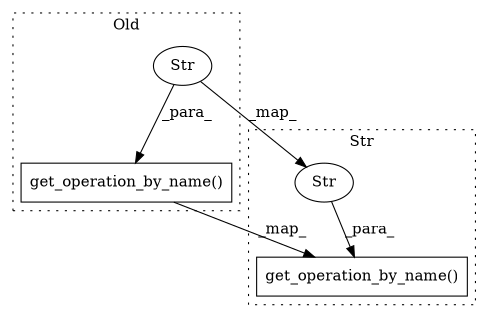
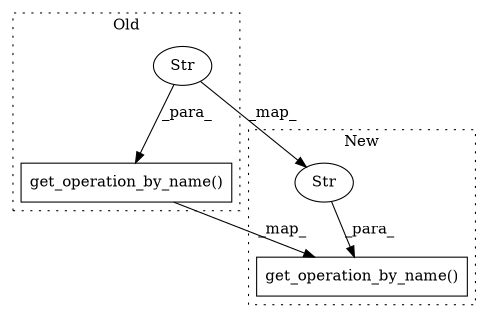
cluster "Str": label "Str" -> "New"
